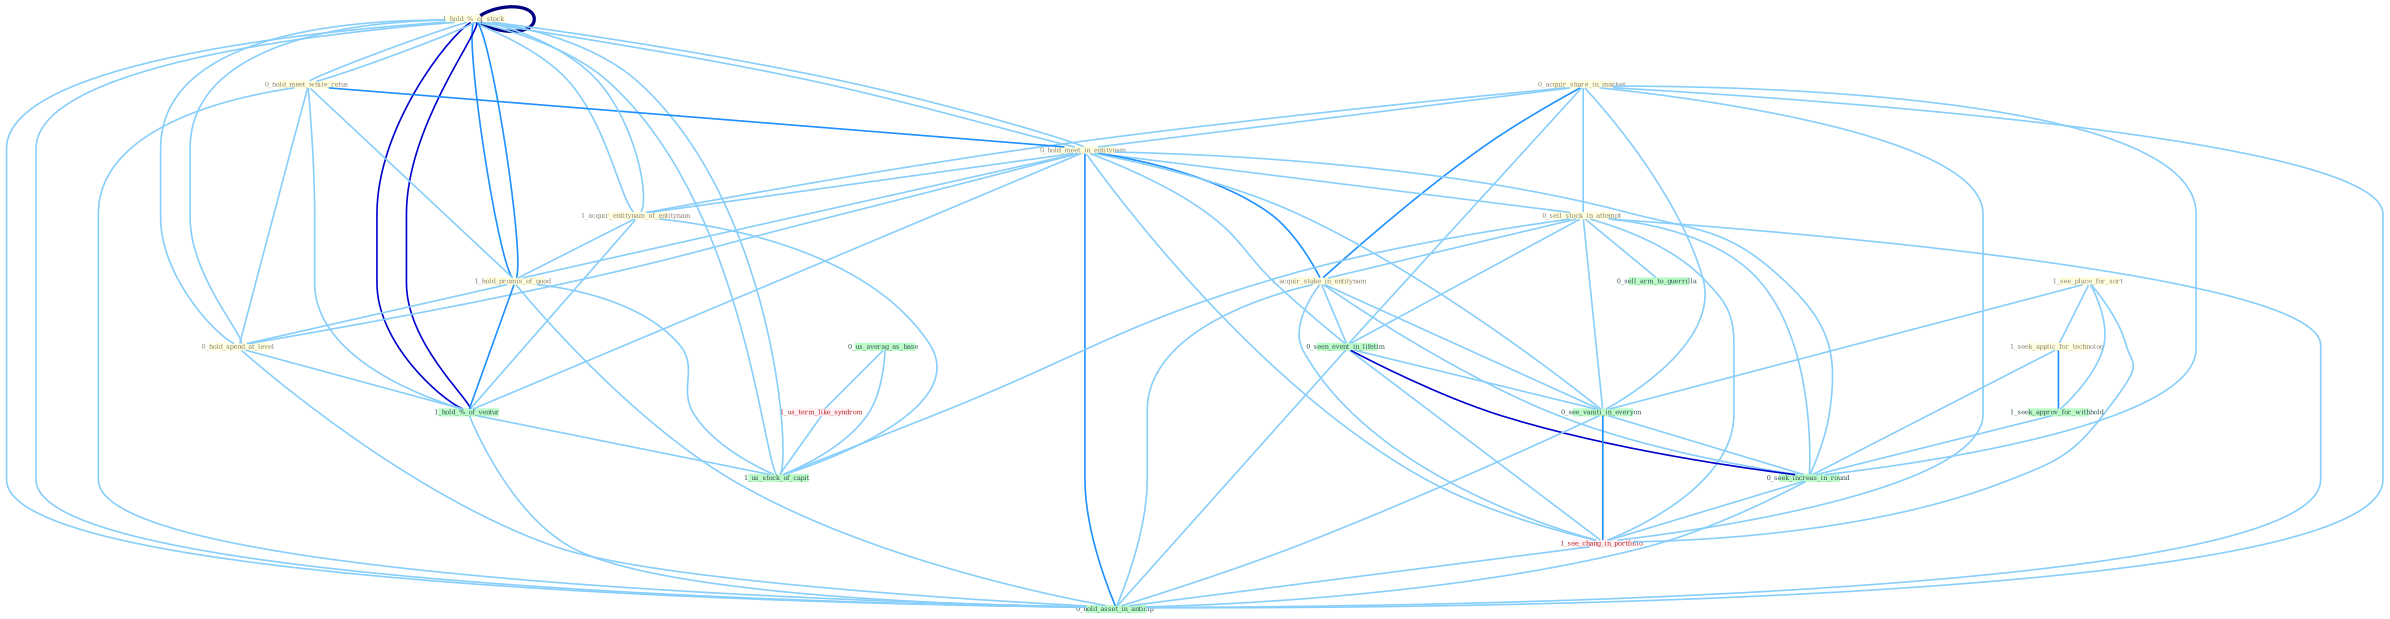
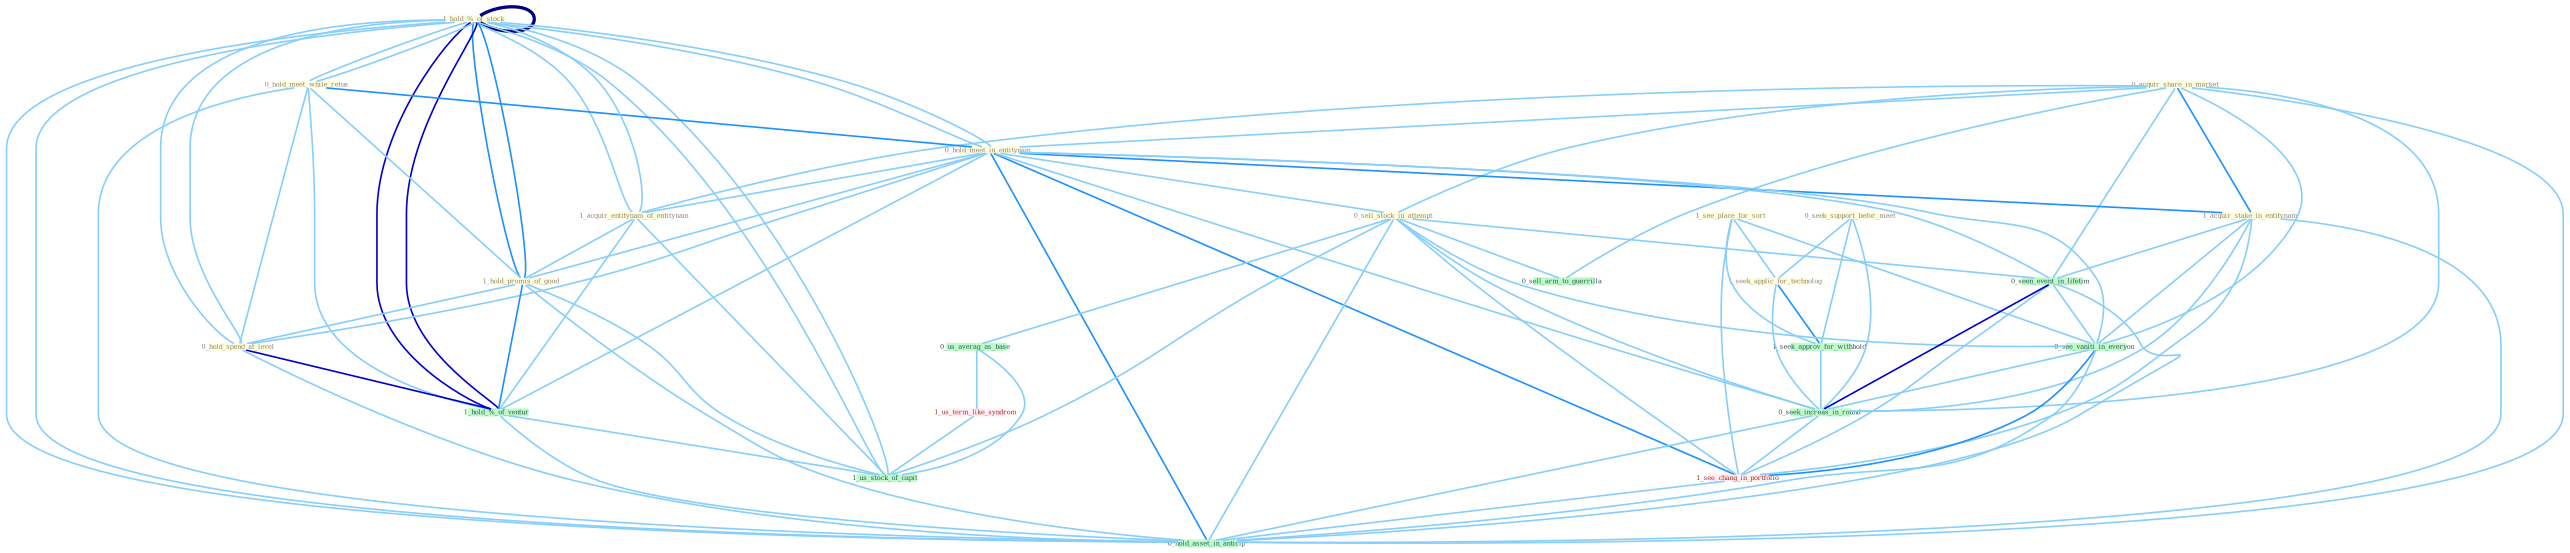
node "0_seek_support_befor_meet": added
edge "0_sell_stock_in_attempt" -- "1_acquir_stake_in_entitynam": now "0_sell_stock_in_attempt" -- "0_us_averag_as_base"
edge "0_acquir_share_in_market" -- "1_see_chang_in_portfolio": now "0_acquir_share_in_market" -- "0_sell_arm_to_guerrilla"
edge "0_hold_spend_at_level" -- "1_hold_%_of_ventur": color #87cefa -> #0000cd
edge "0_hold_meet_in_entitynam" -- "1_see_chang_in_portfolio": color #87cefa -> #1e90ff
